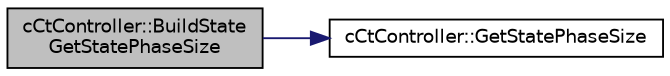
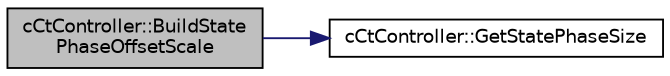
node "cCtController::BuildState GetStatePhaseSize": label "cCtController::BuildState GetStatePhaseSize" -> "cCtController::BuildState PhaseOffsetScale"
